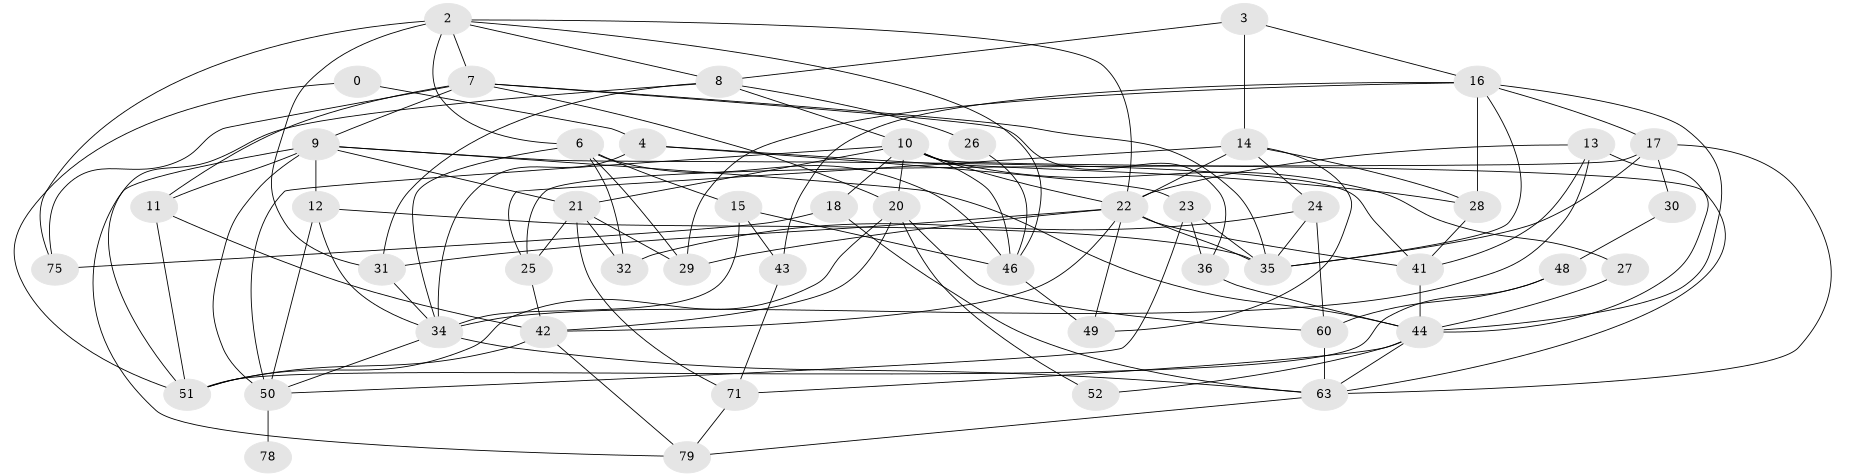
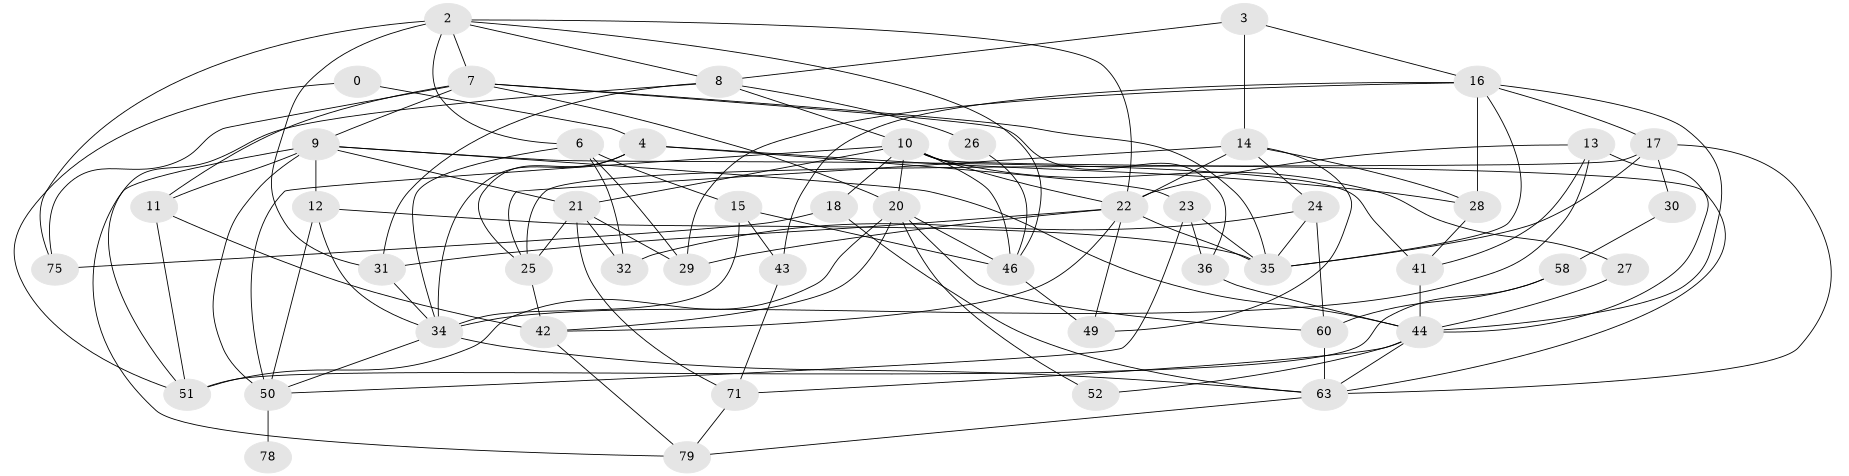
edge "6" -- "46": now "20" -- "46"
edge "4" -- "25": added
edge "22" -- "41": removed
node "48": label "48" -> "58"
edge "42" -- "51": removed
